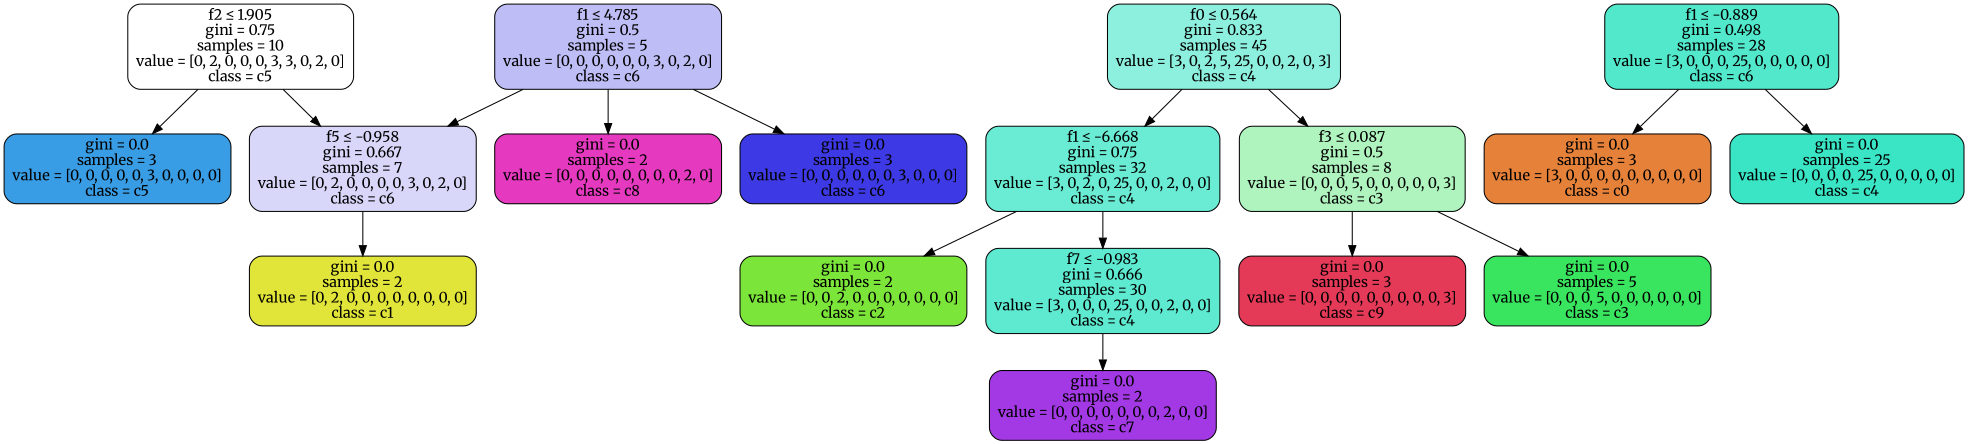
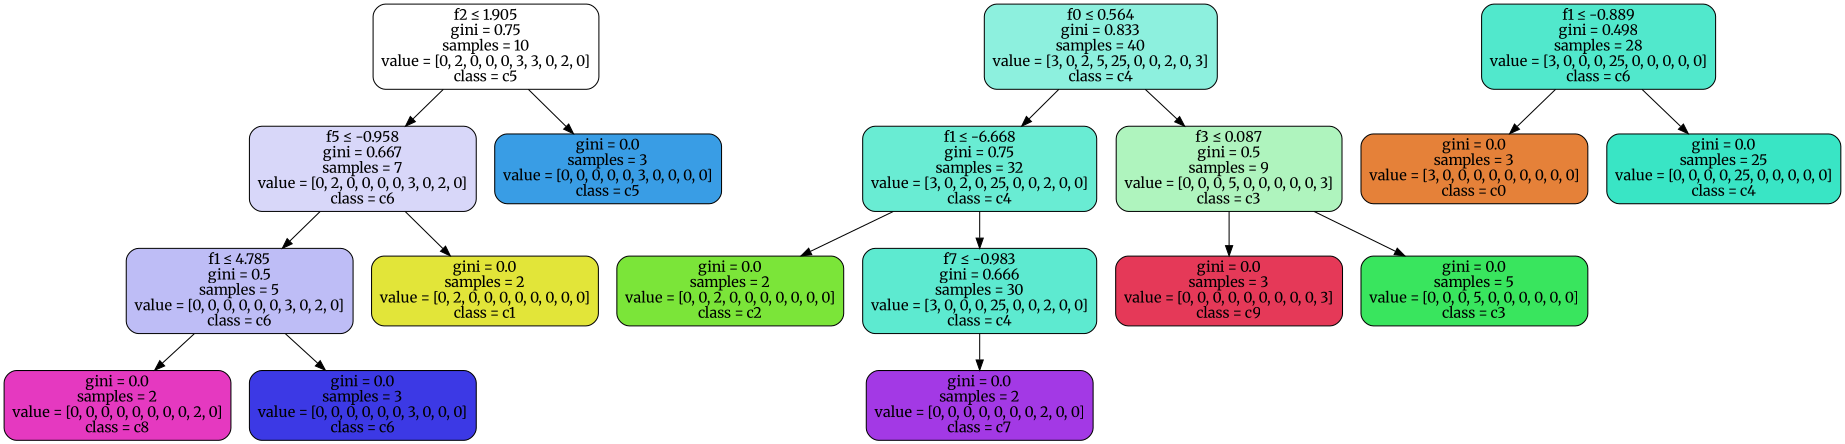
node "f0 ≤ 0.564": text "samples = 45" -> "samples = 40"
edge "f1 ≤ 4.785" -> "f5 ≤ -0.958": reversed
node "f3 ≤ 0.087": text "samples = 8" -> "samples = 9"
